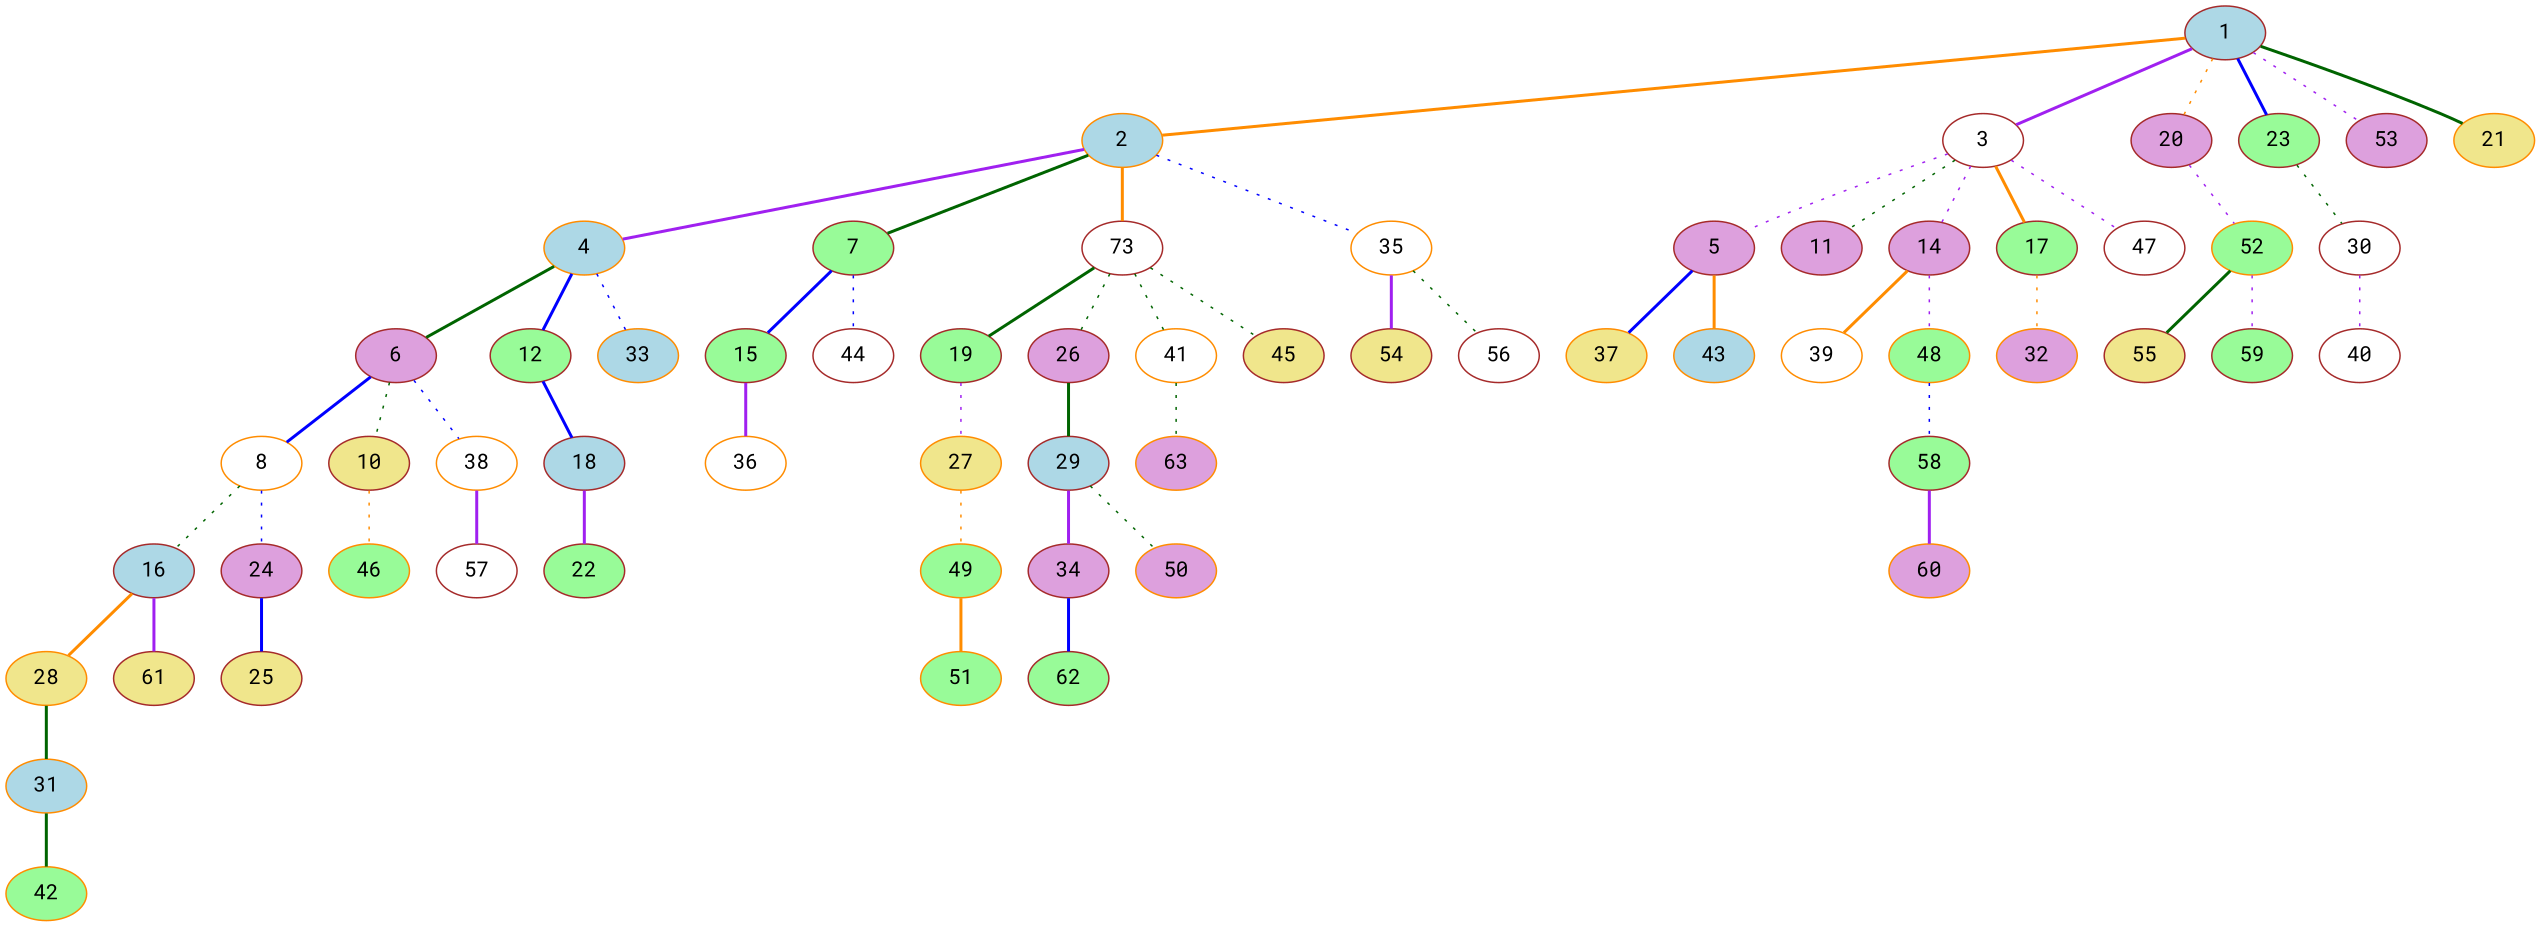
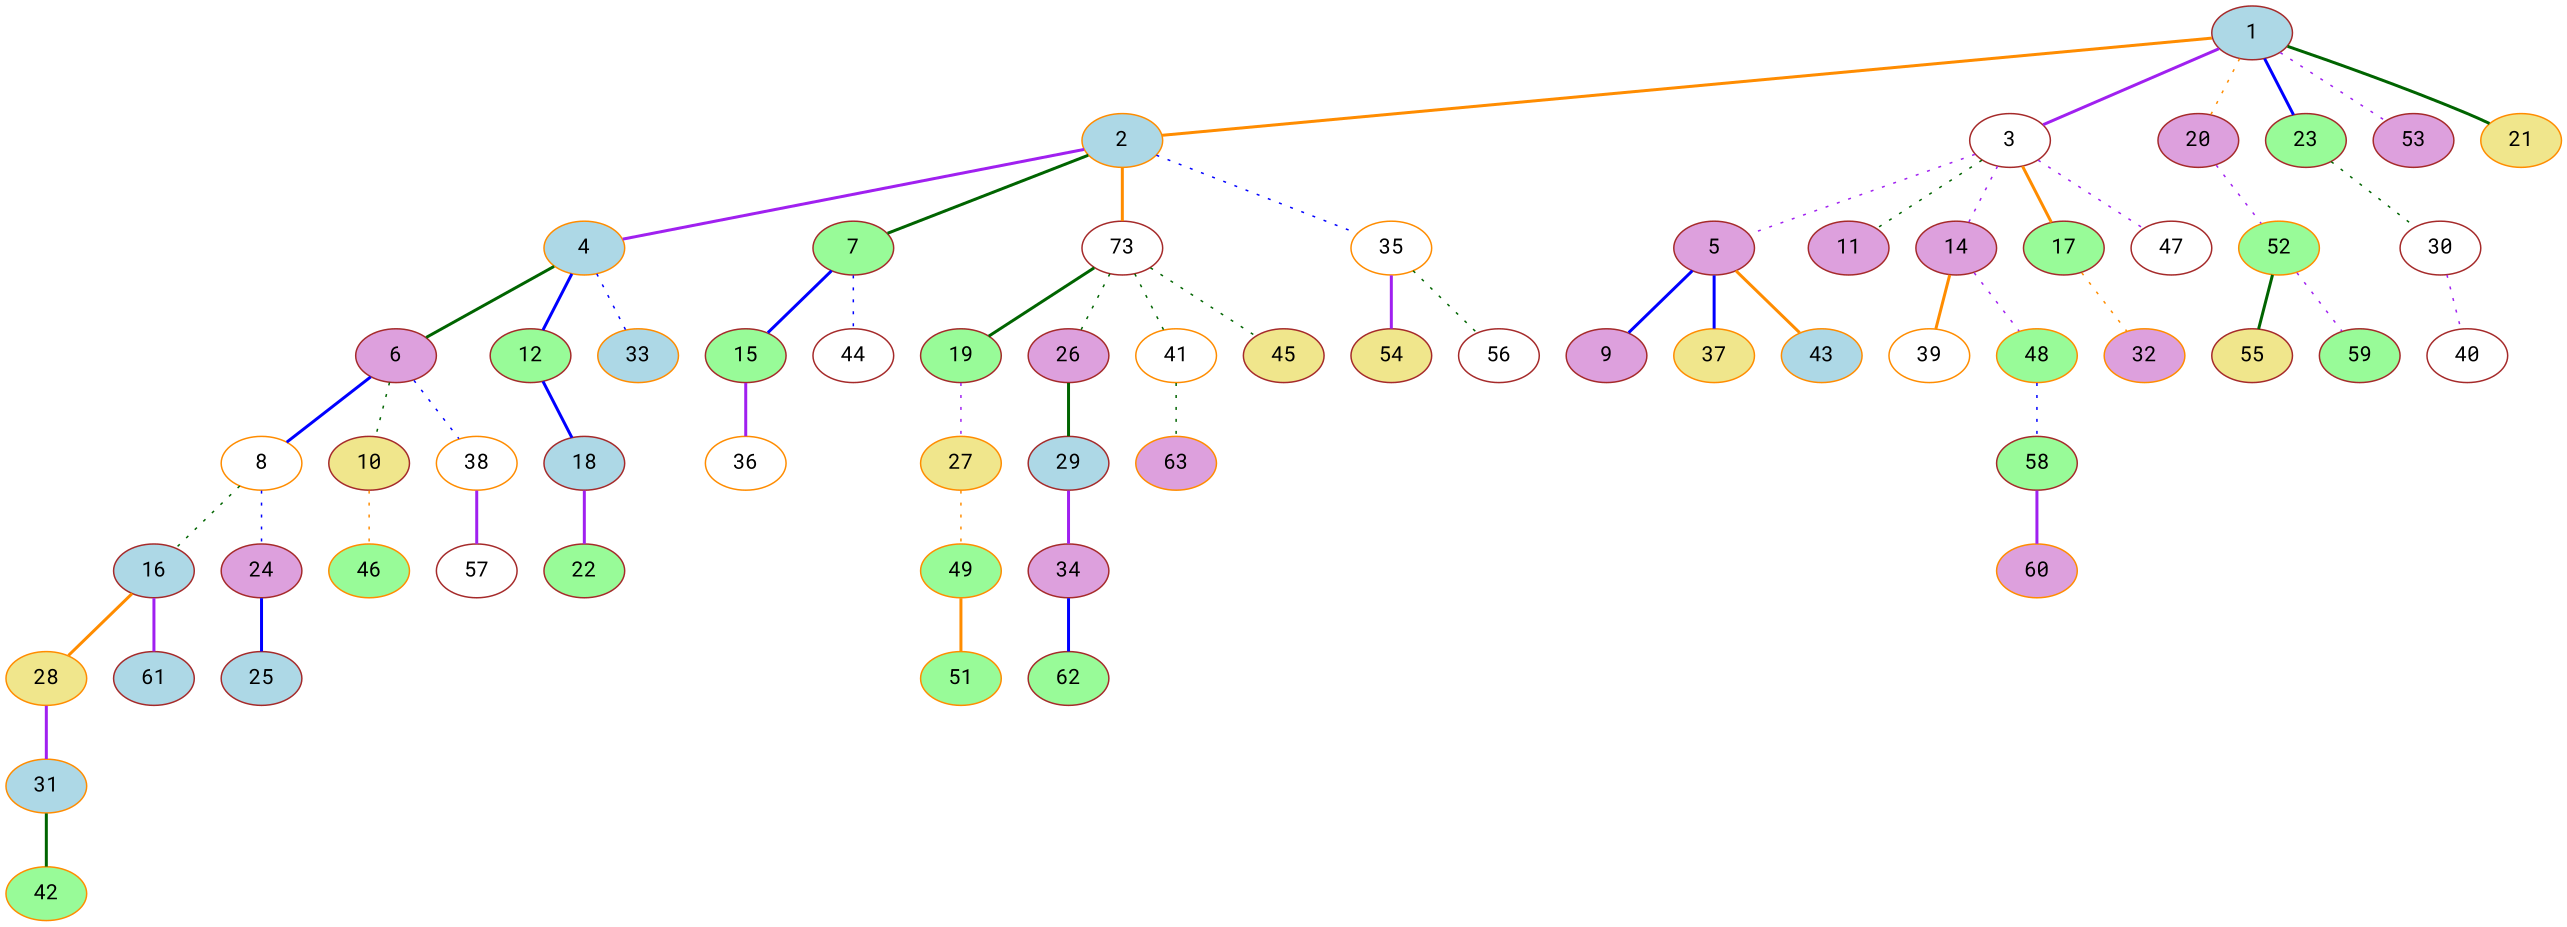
node "9": added
node "50": removed
node "61": fillcolor khaki -> lightblue
node "25": fillcolor khaki -> lightblue
edge "28" -- "31": color darkgreen -> purple
